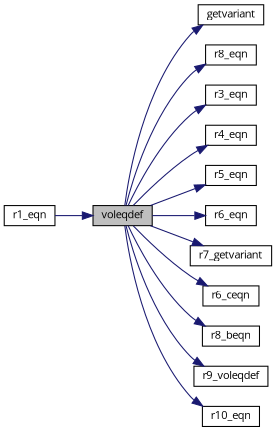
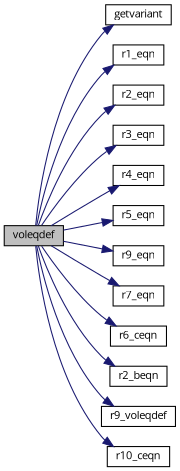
node "r8_eqn": label "r8_eqn" -> "r2_eqn"
edge "r1_eqn" -> "voleqdef": reversed
node "r6_eqn": label "r6_eqn" -> "r9_eqn"
node "r7_getvariant": label "r7_getvariant" -> "r7_eqn"
node "r8_beqn": label "r8_beqn" -> "r2_beqn"
node "r10_eqn": label "r10_eqn" -> "r10_ceqn"
